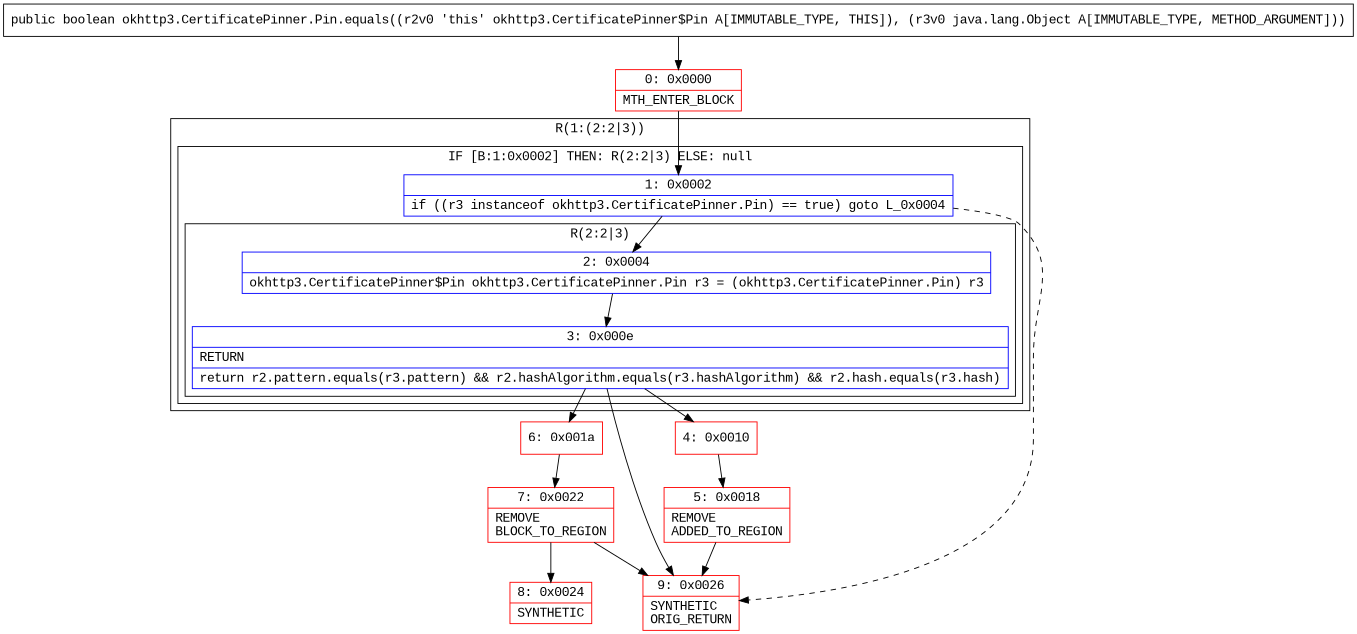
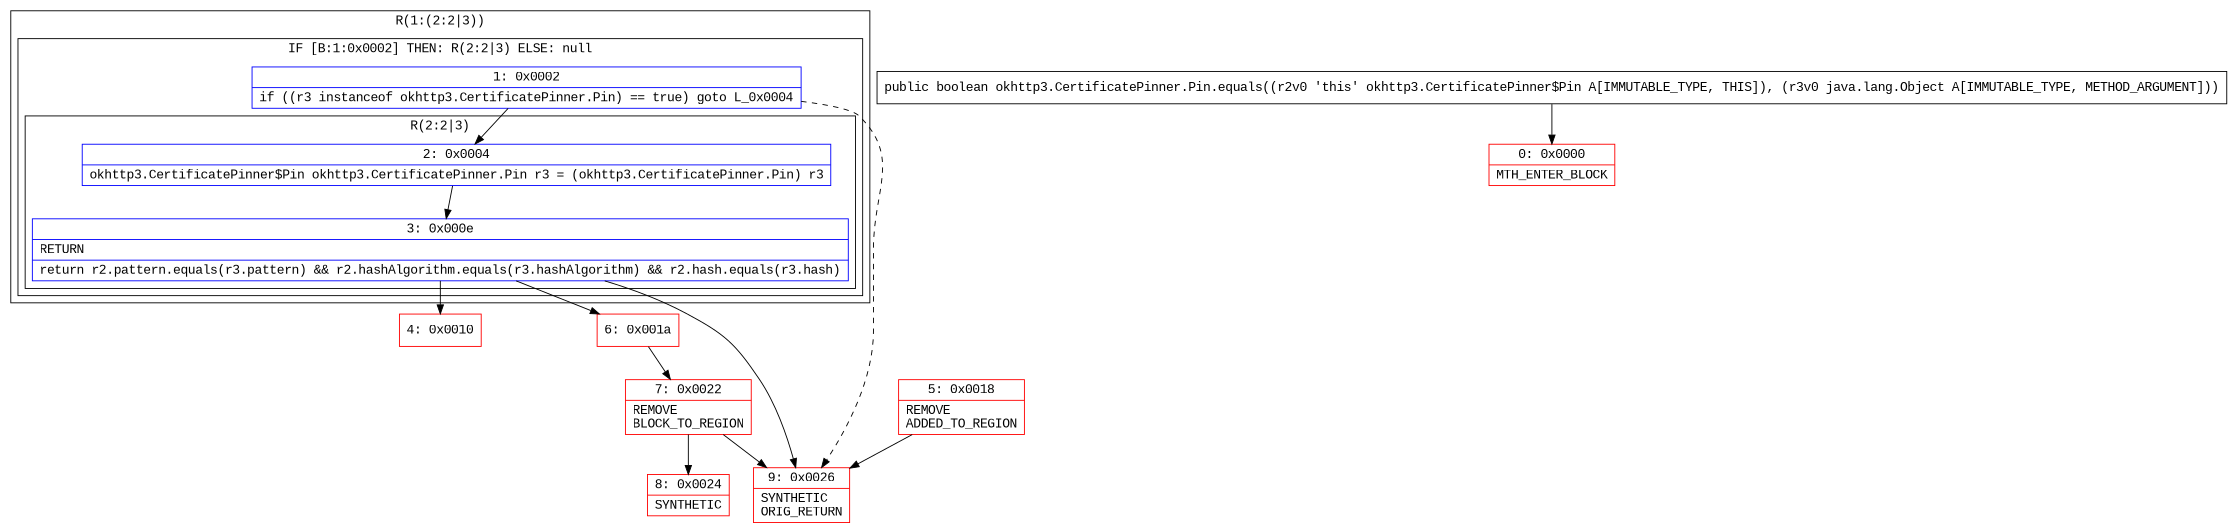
edge "0: 0x0000" -> "1: 0x0002": removed
edge "4: 0x0010" -> "5: 0x0018": removed
